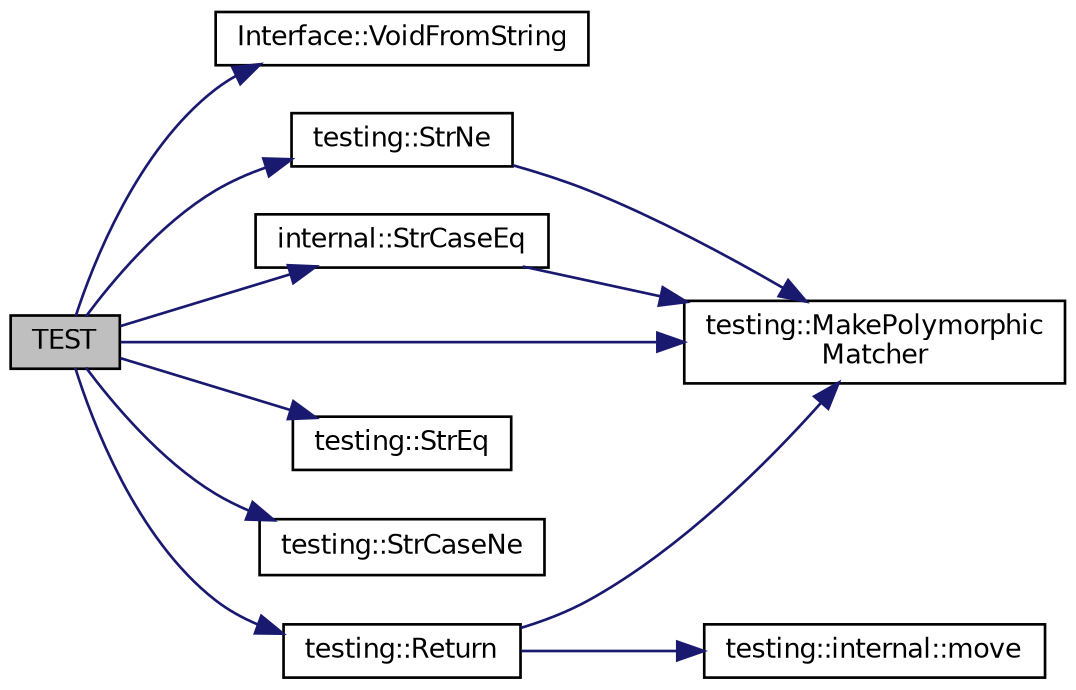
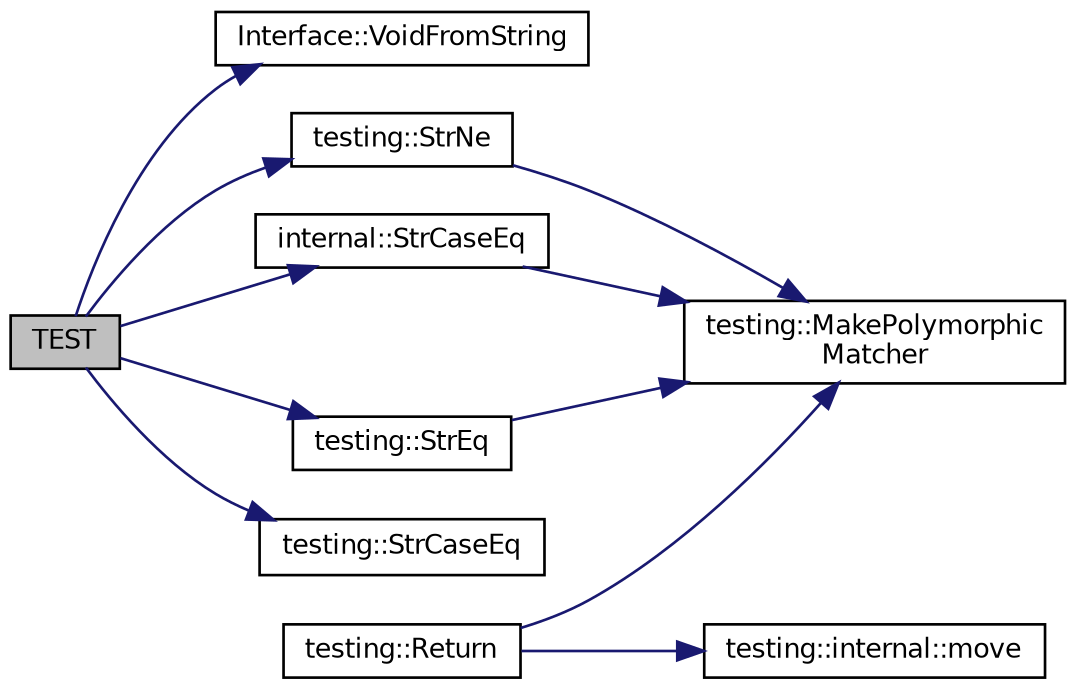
edge "TEST" -> "testing::MakePolymorphic Matcher": now "testing::StrEq" -> "testing::MakePolymorphic Matcher"
edge "TEST" -> "testing::Return": removed
node "testing::StrCaseNe": label "testing::StrCaseNe" -> "testing::StrCaseEq"
